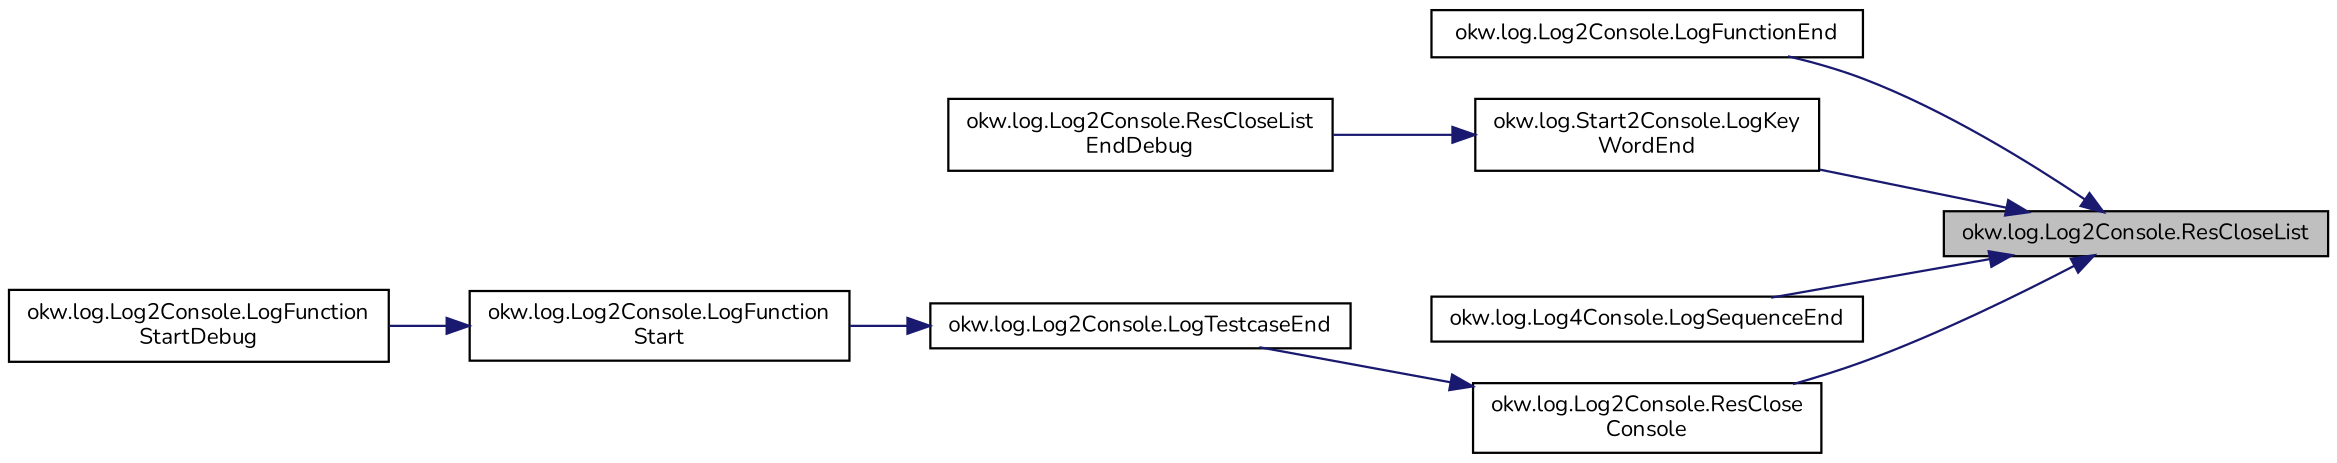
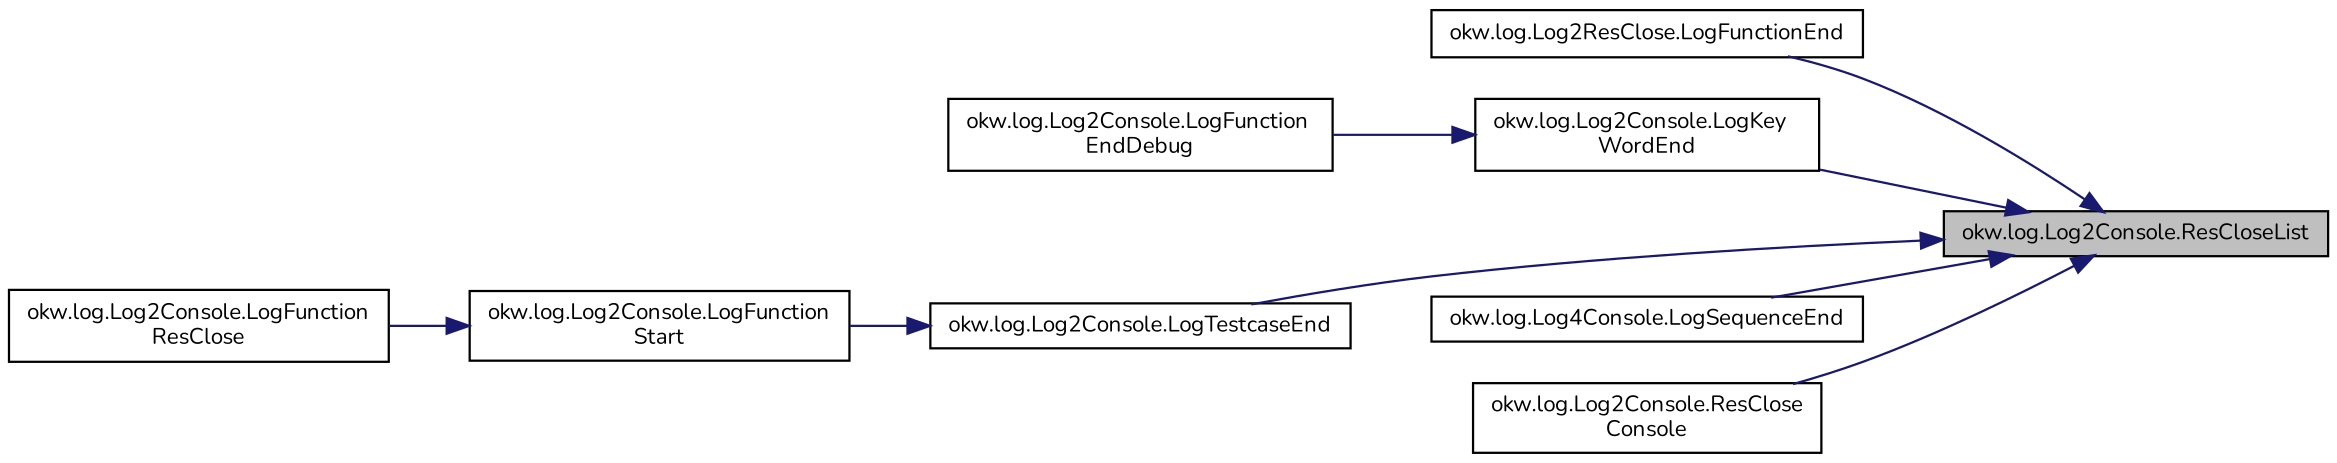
node "okw.log.Log2Console.LogFunctionEnd": label "okw.log.Log2Console.LogFunctionEnd" -> "okw.log.Log2ResClose.LogFunctionEnd"
node "okw.log.Log2Console.ResCloseList EndDebug": label "okw.log.Log2Console.ResCloseList EndDebug" -> "okw.log.Log2Console.LogFunction EndDebug"
node "okw.log.Start2Console.LogKey WordEnd": label "okw.log.Start2Console.LogKey WordEnd" -> "okw.log.Log2Console.LogKey WordEnd"
node "okw.log.Log2Console.LogFunction StartDebug": label "okw.log.Log2Console.LogFunction StartDebug" -> "okw.log.Log2Console.LogFunction ResClose"
edge "okw.log.Log2Console.LogTestcaseEnd" -> "okw.log.Log2Console.ResClose Console": now "okw.log.Log2Console.LogTestcaseEnd" -> "okw.log.Log2Console.ResCloseList"
